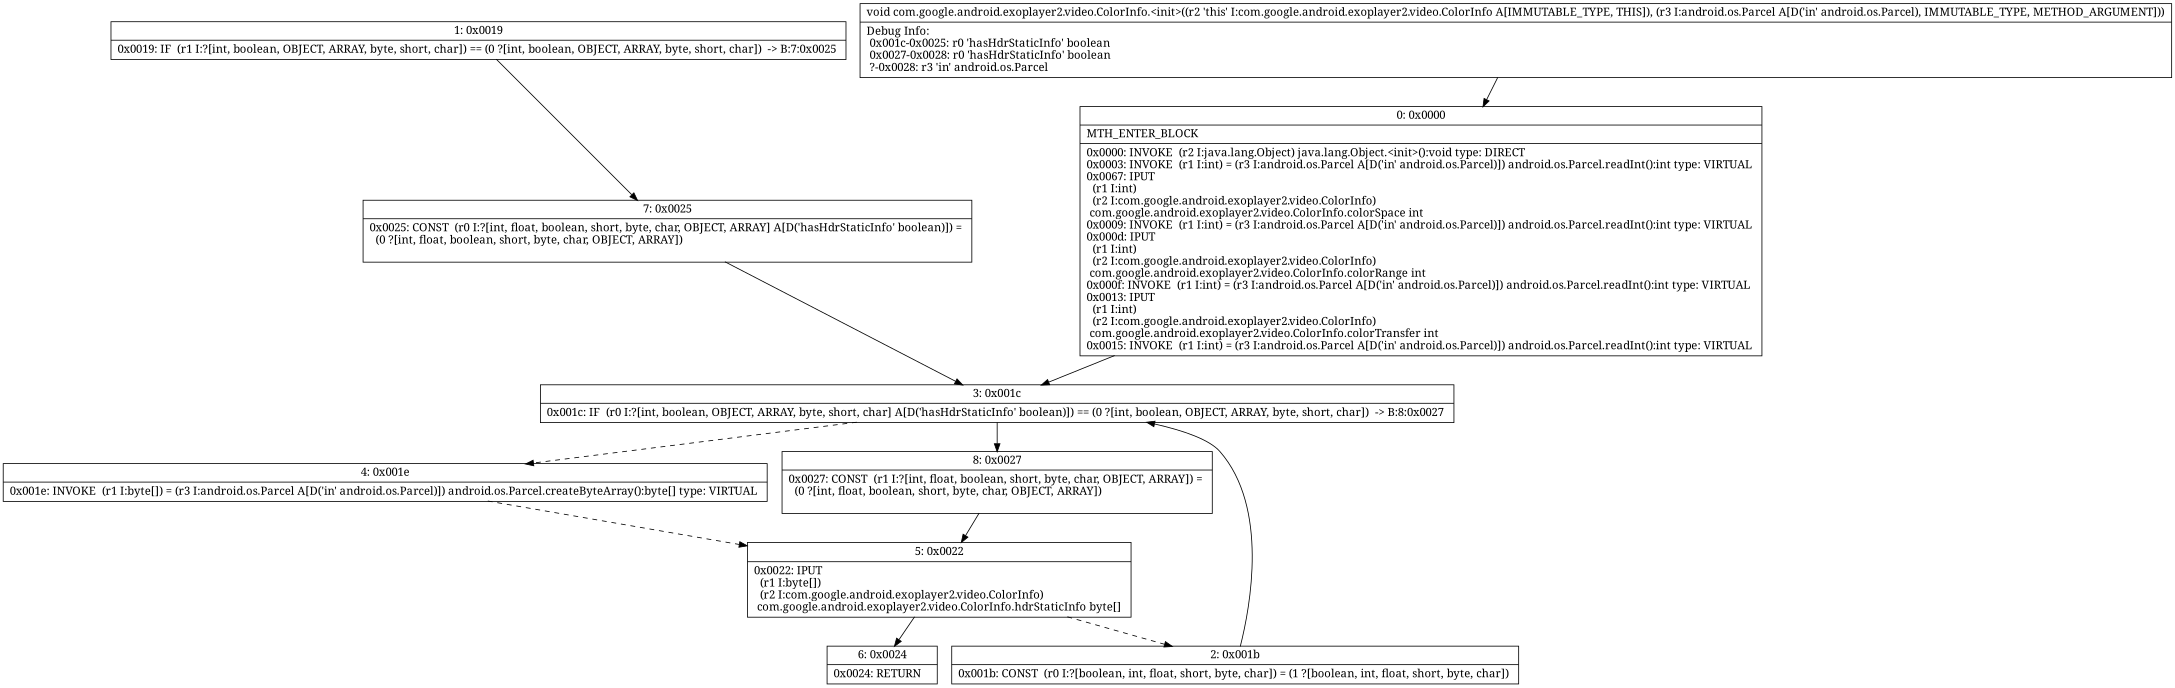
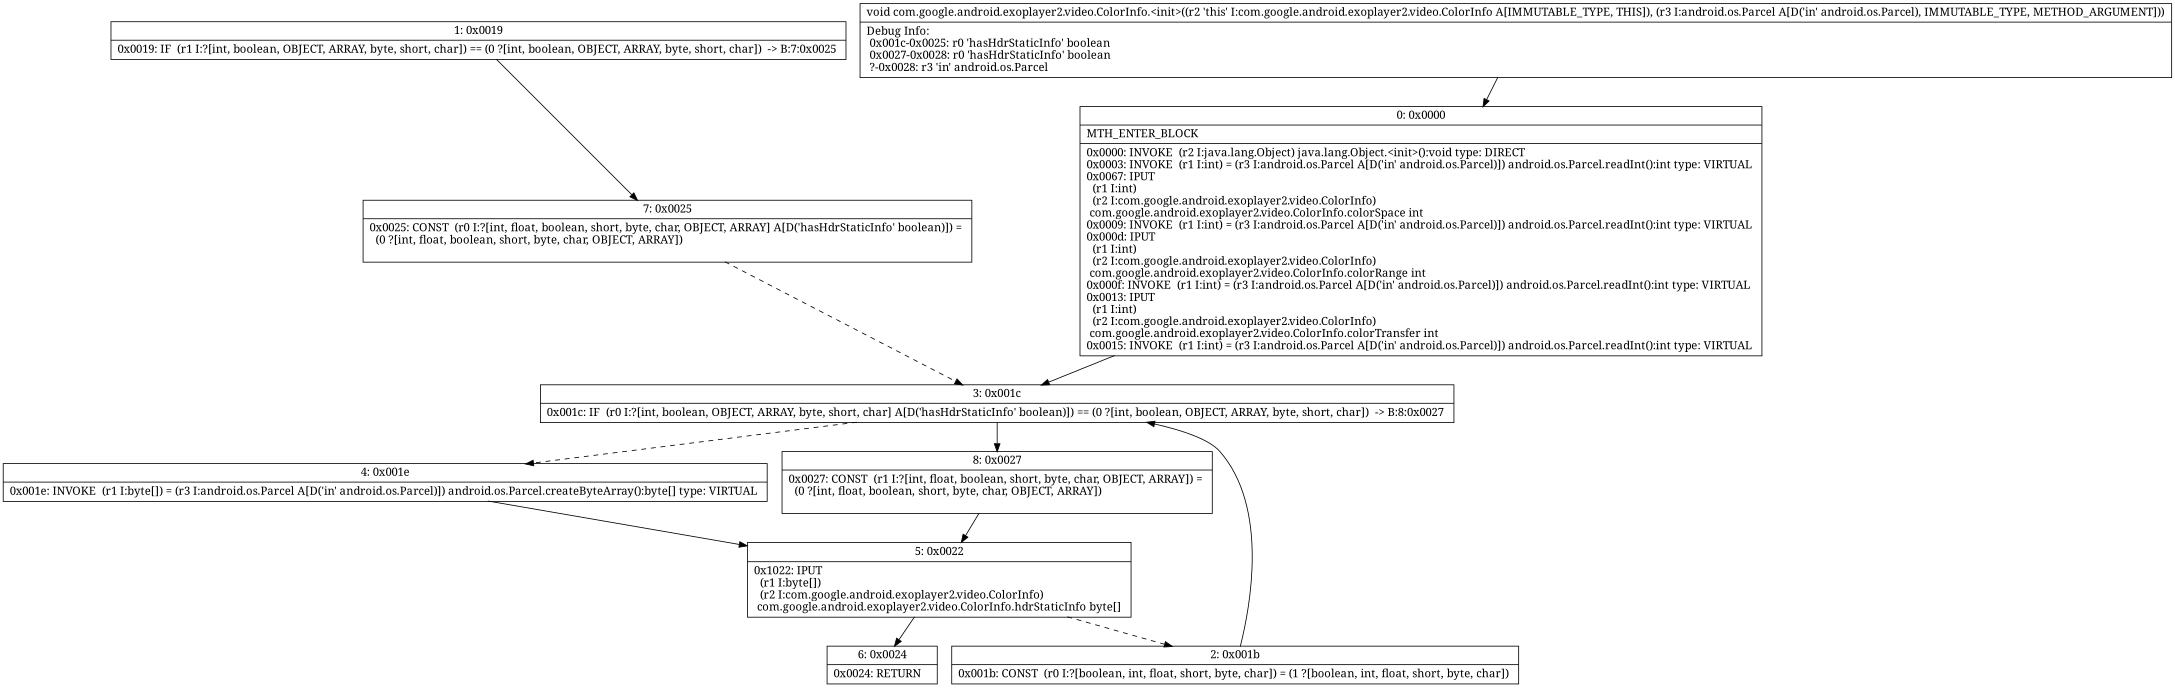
edge "7: 0x0025" -> "3: 0x001c": style solid -> dashed
edge "4: 0x001e" -> "5: 0x0022": style dashed -> solid
node "5: 0x0022": text "0x0022: IPUT" -> "0x1022: IPUT"
